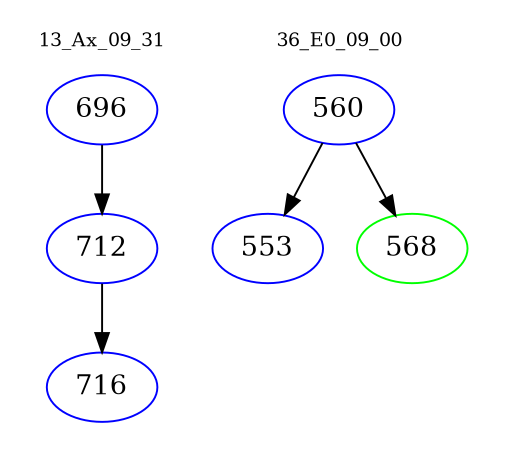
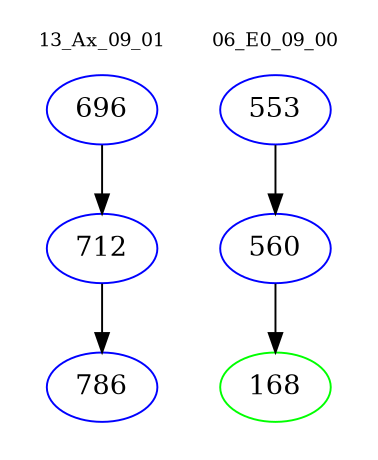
cluster "13_Ax_09_31": label "13_Ax_09_31" -> "13_Ax_09_01"
cluster "36_E0_09_00": label "36_E0_09_00" -> "06_E0_09_00"
edge "560" -> "553": reversed
node "568": label "568" -> "168"
node "716": label "716" -> "786"
